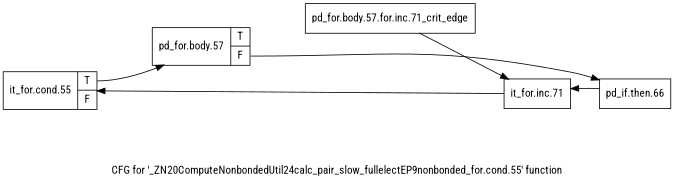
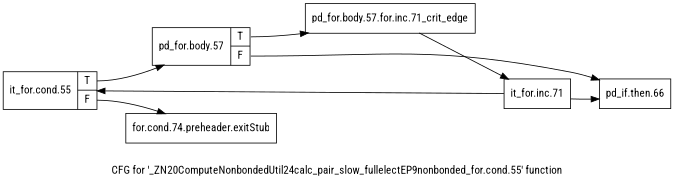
edge "pd_for.body.57" -> "pd_for.body.57.for.inc.71_crit_edge": added
edge "pd_if.then.66" -> "it_for.inc.71": reversed
node "for.cond.74.preheader.exitStub": added
